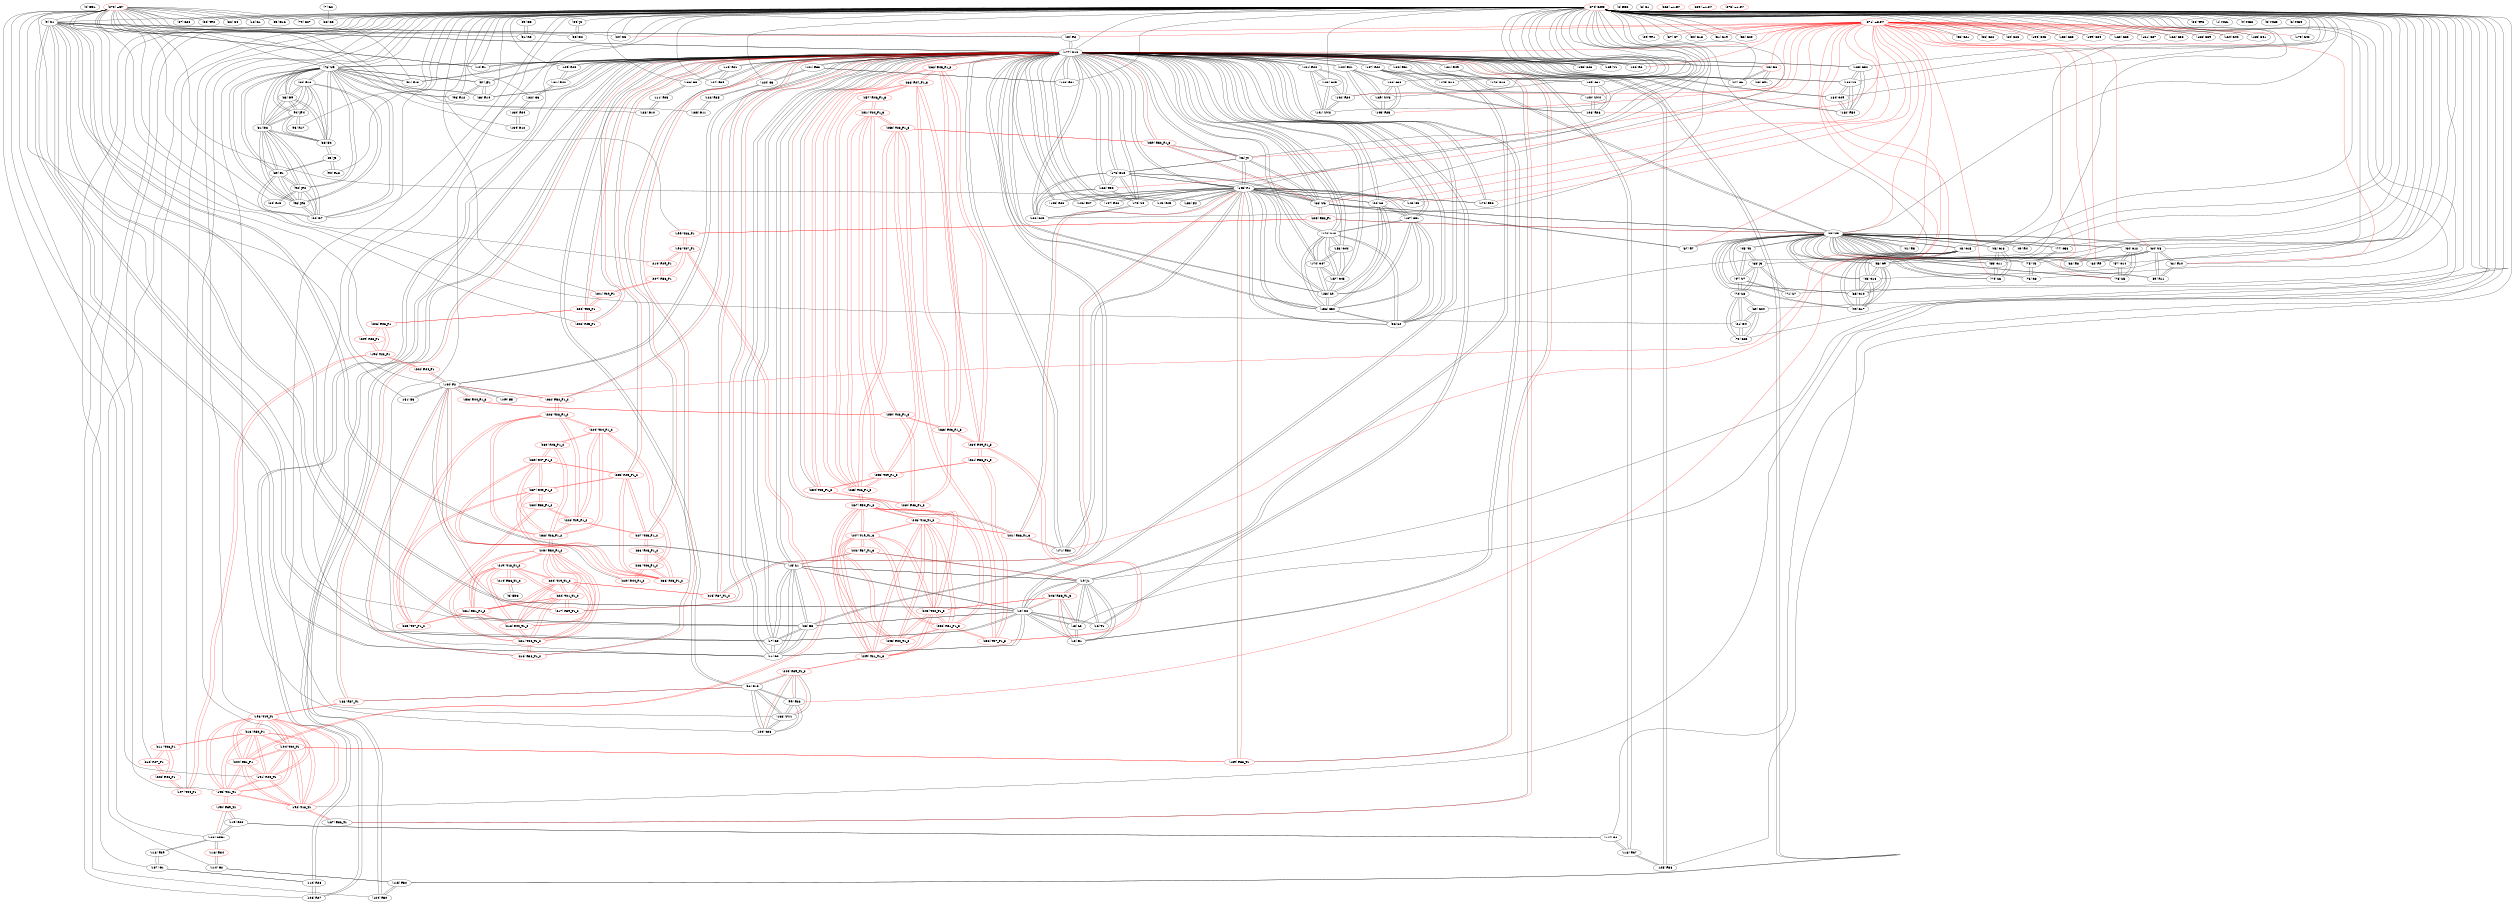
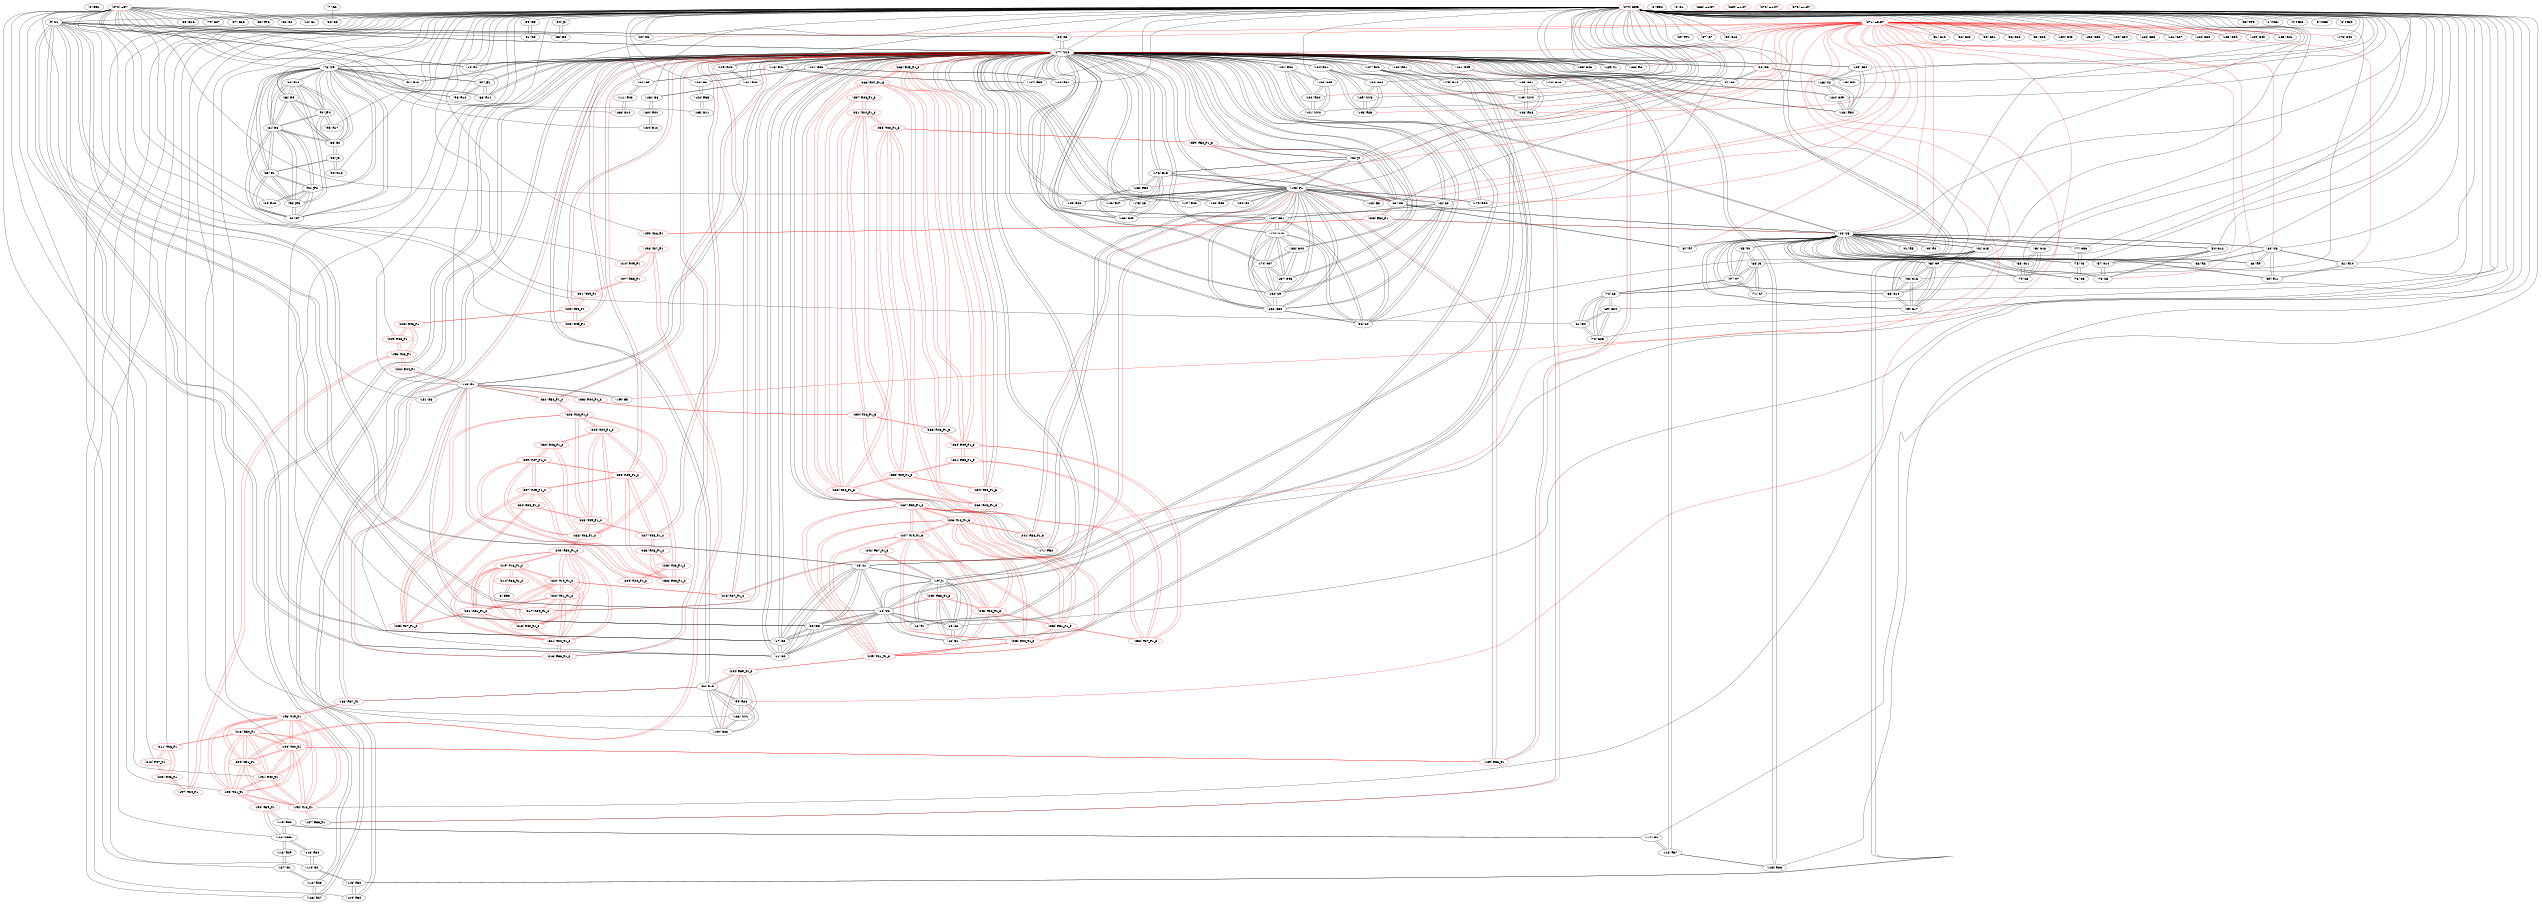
node "(272) +1.0V": added
edge "(271) +3.3V" -- "(63) R8": removed
edge "(274) GND" -- "(102) R24": now "(274) GND" -- "(25) BT1"
node "(263) R43_P1_3": color red -> black
node "(116) R34": color red -> black
